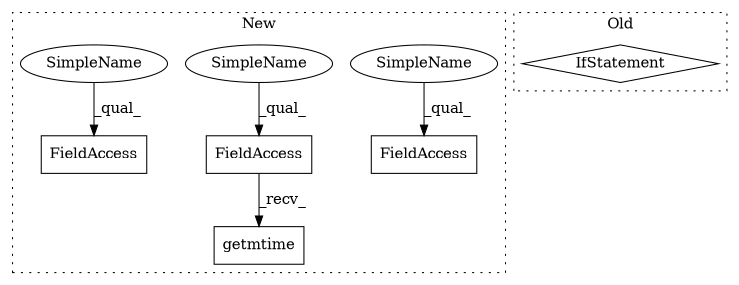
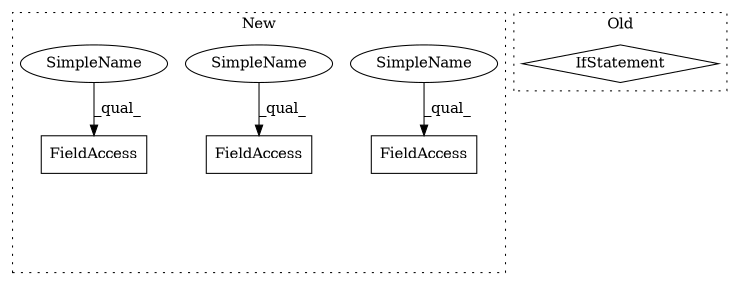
node "getmtime": removed
